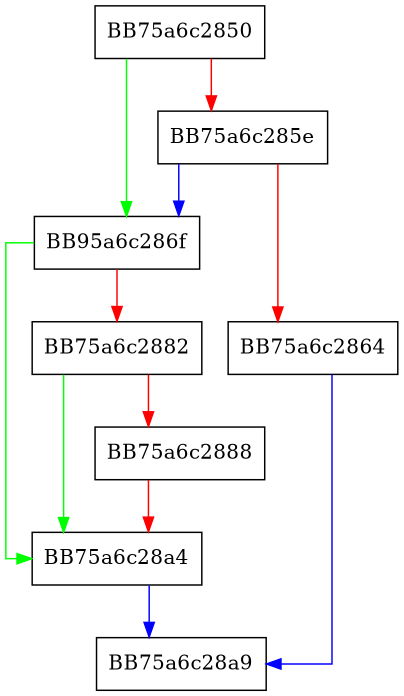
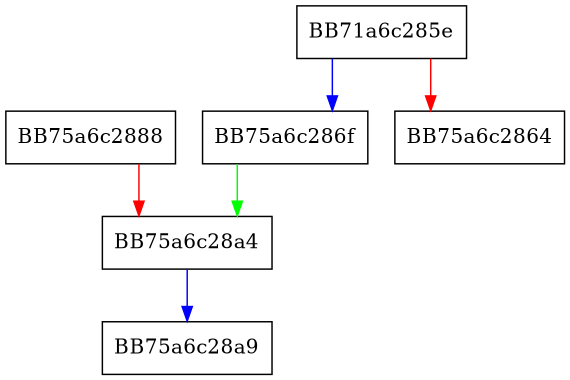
node "BB75a6c2850": removed
node "BB75a6c285e": label "BB75a6c285e" -> "BB71a6c285e"
node "BB95a6c286f": label "BB95a6c286f" -> "BB75a6c286f"
node "BB75a6c2882": removed
edge "BB75a6c2864" -> "BB75a6c28a9": removed
